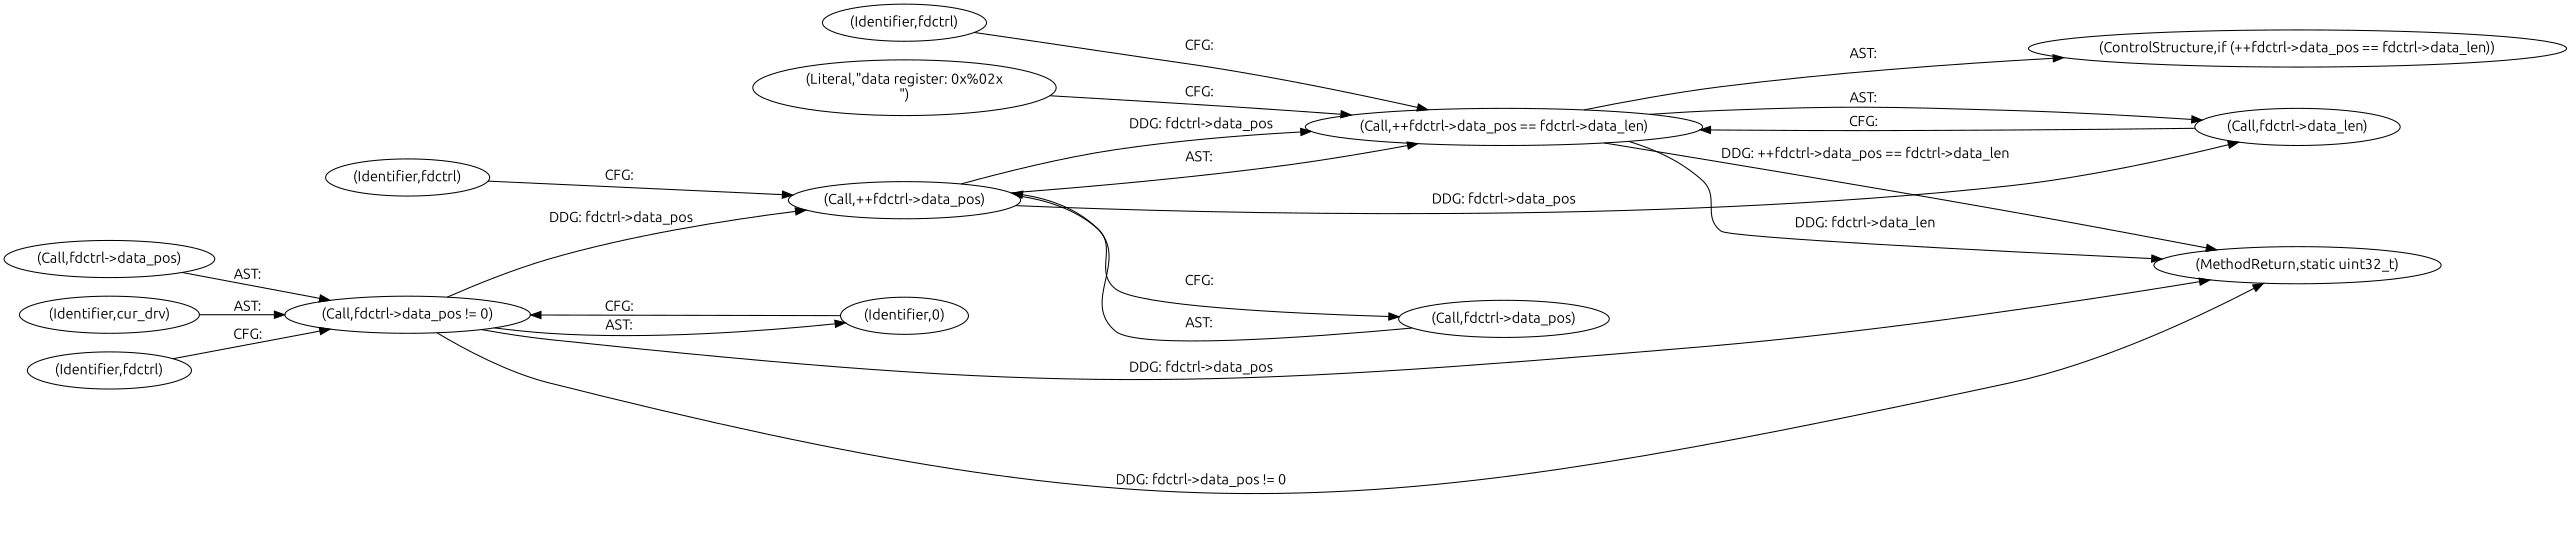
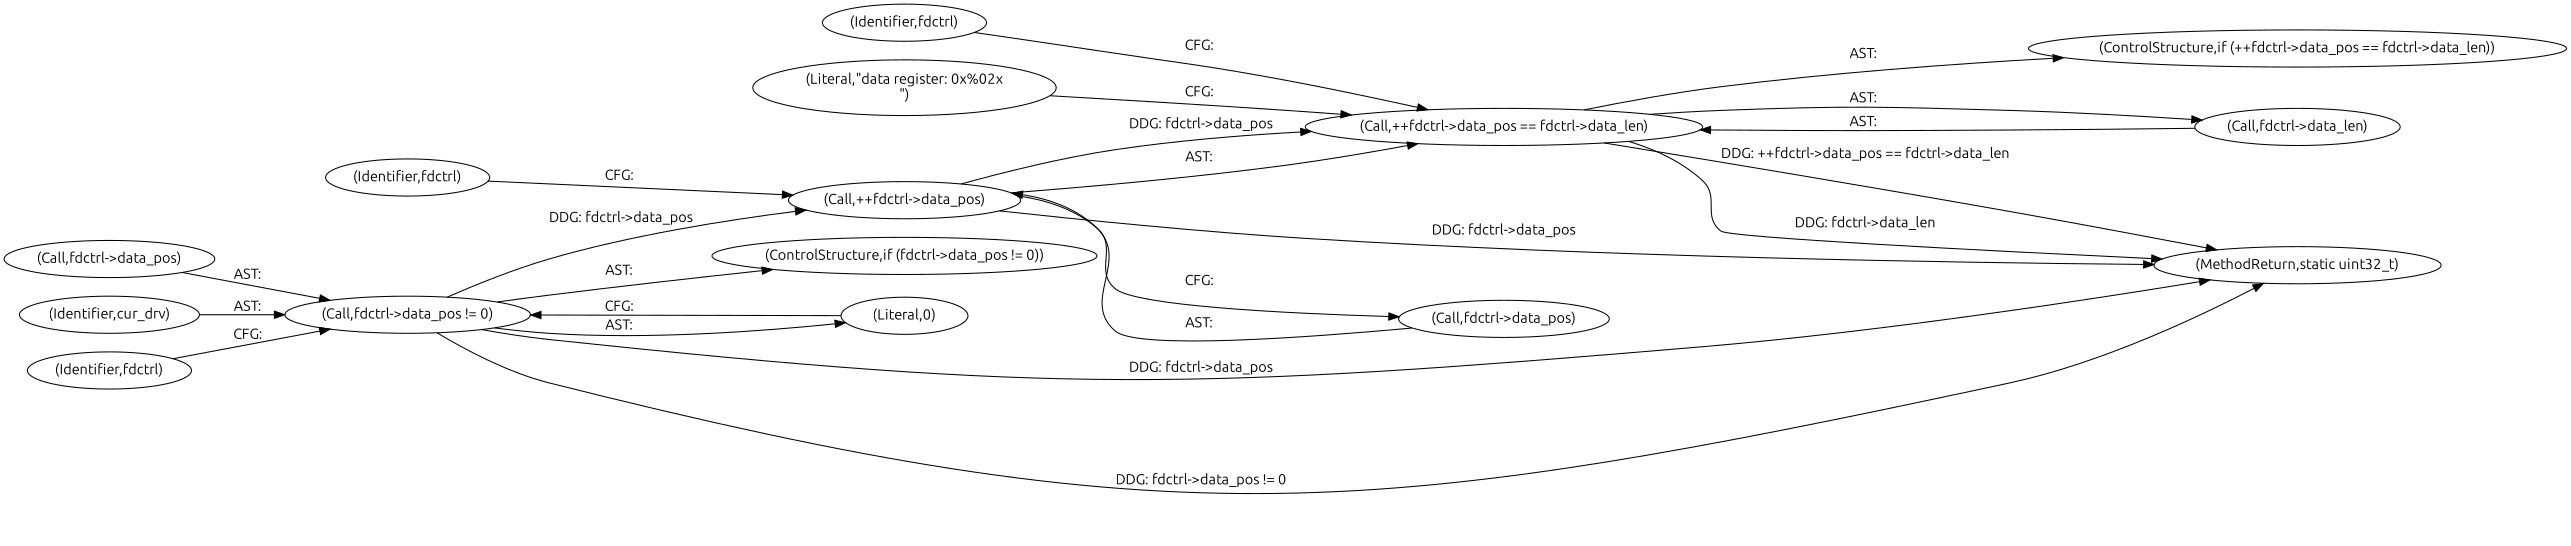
edge "(Call,fdctrl->data_len)" -> "(Call,++fdctrl->data_pos == fdctrl->data_len)": label "CFG: " -> "AST: "
edge "(Call,++fdctrl->data_pos)" -> "(Call,fdctrl->data_len)": now "(Call,++fdctrl->data_pos)" -> "(MethodReturn,static uint32_t)"
node "(ControlStructure,if (fdctrl->data_pos != 0))": added
node "(Identifier,0)": label "(Identifier,0)" -> "(Literal,0)"
